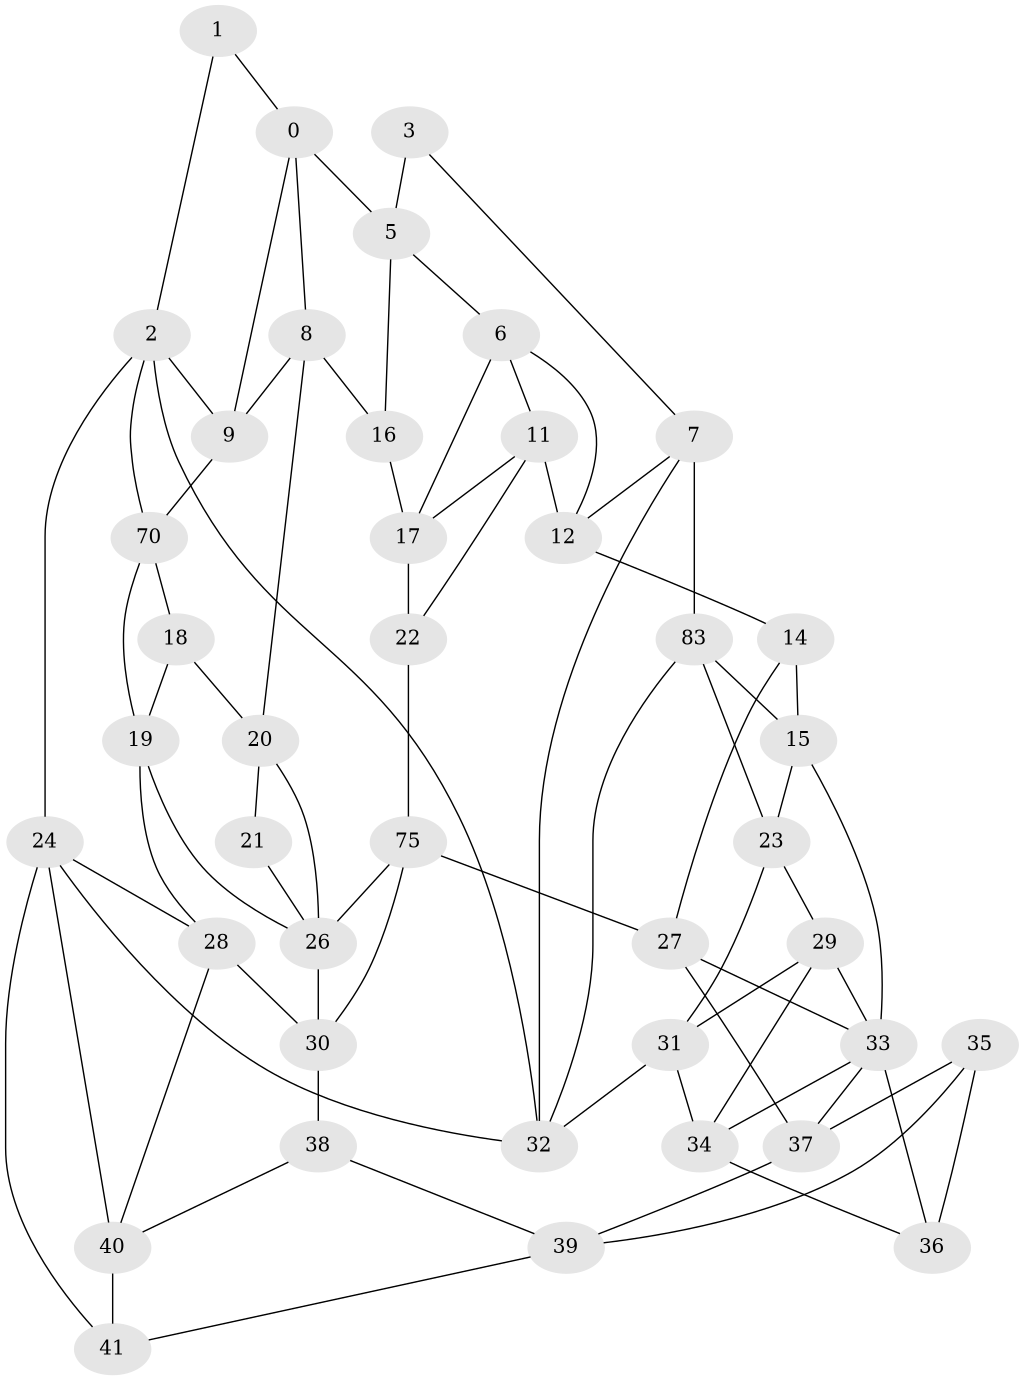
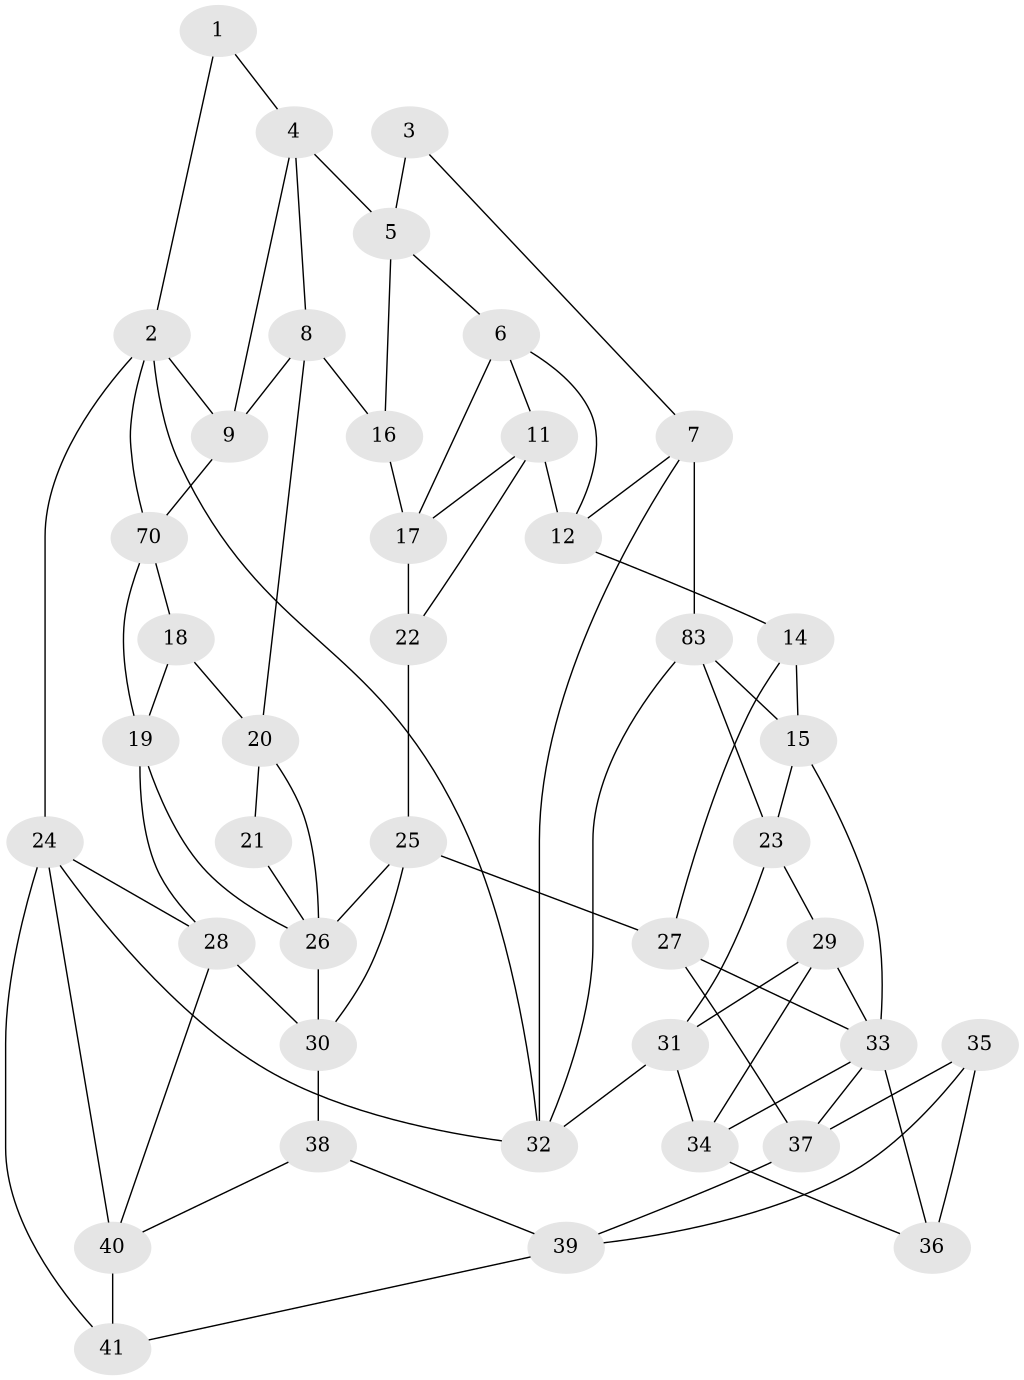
node "0": label "0" -> "4"
node "75": label "75" -> "25"
